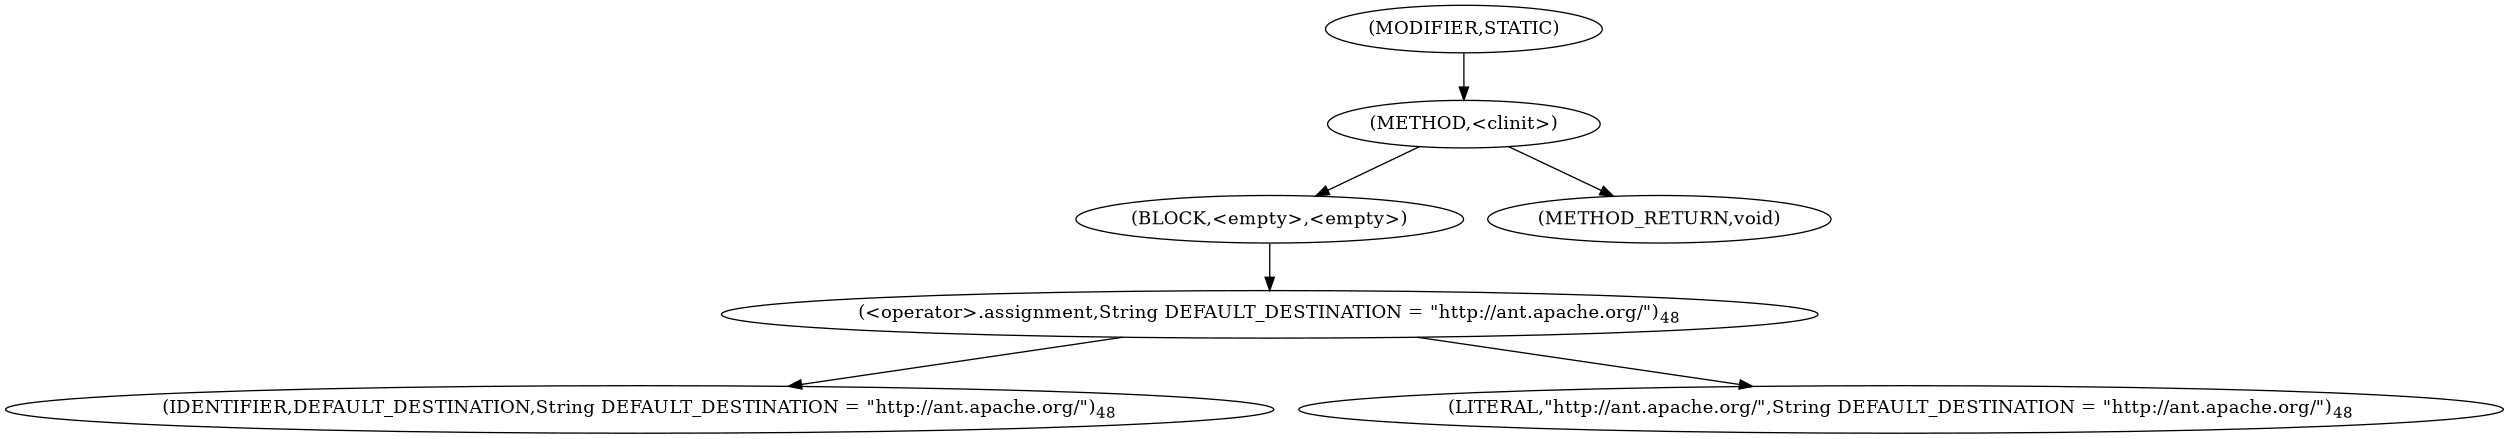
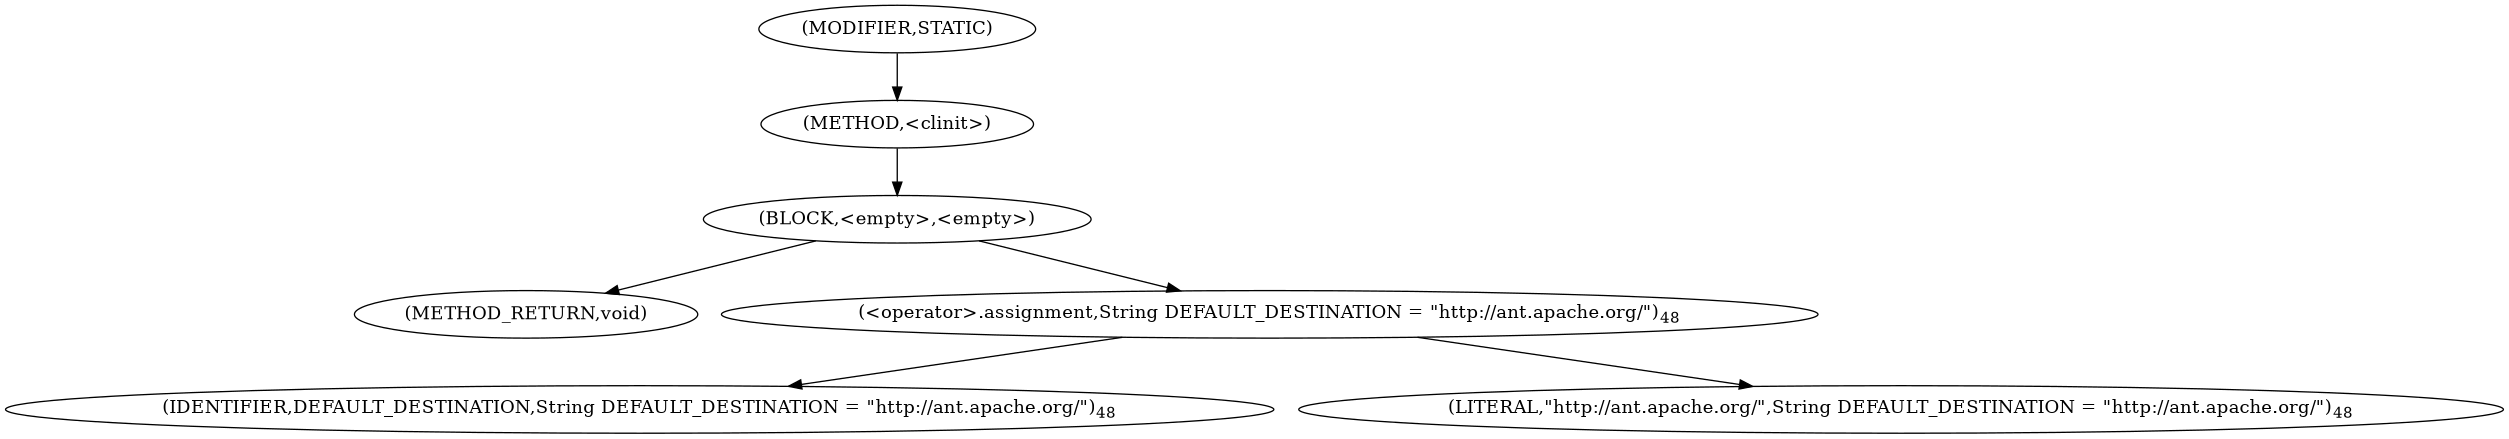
edge "(METHOD,<clinit>)" -> "(METHOD_RETURN,void)": now "(BLOCK,<empty>,<empty>)" -> "(METHOD_RETURN,void)"
